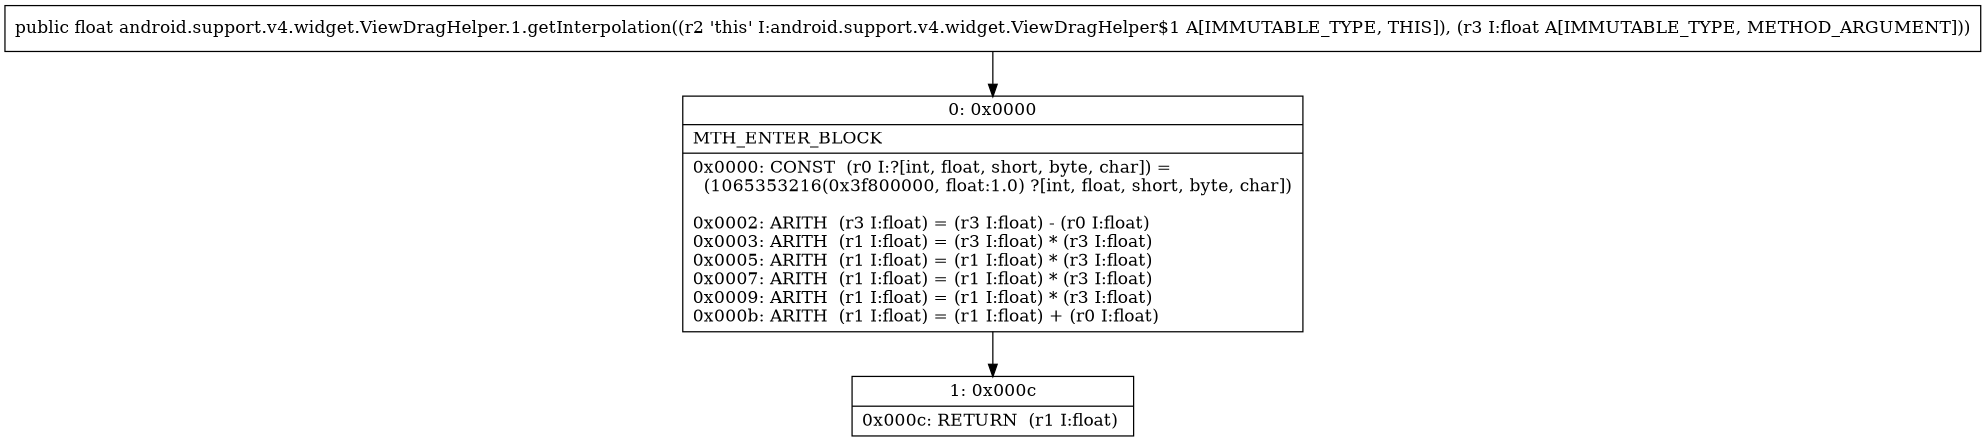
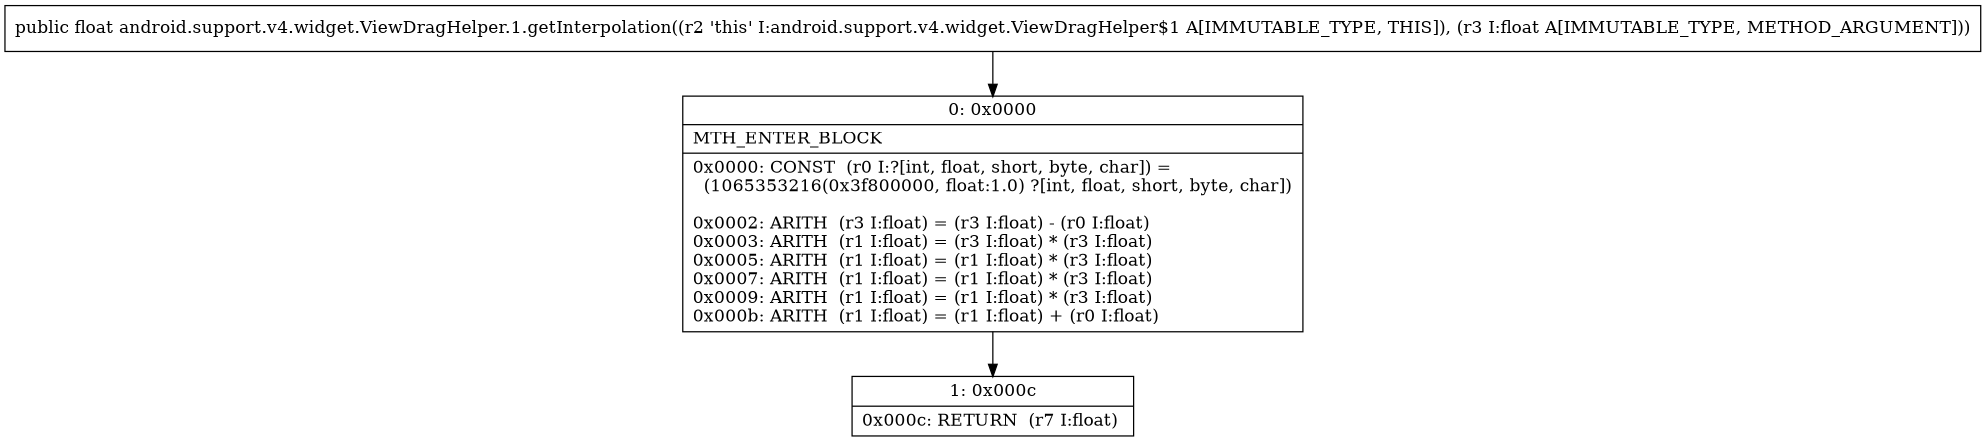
node "1: 0x000c": text "0x000c: RETURN  (r1 I:float)" -> "0x000c: RETURN  (r7 I:float)"
